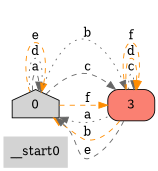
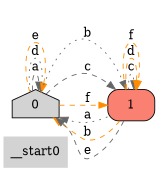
node "3": label "3" -> "1"
